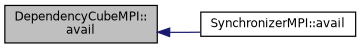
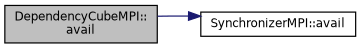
edge "SynchronizerMPI::avail" -> "DependencyCubeMPI:: avail": reversed
